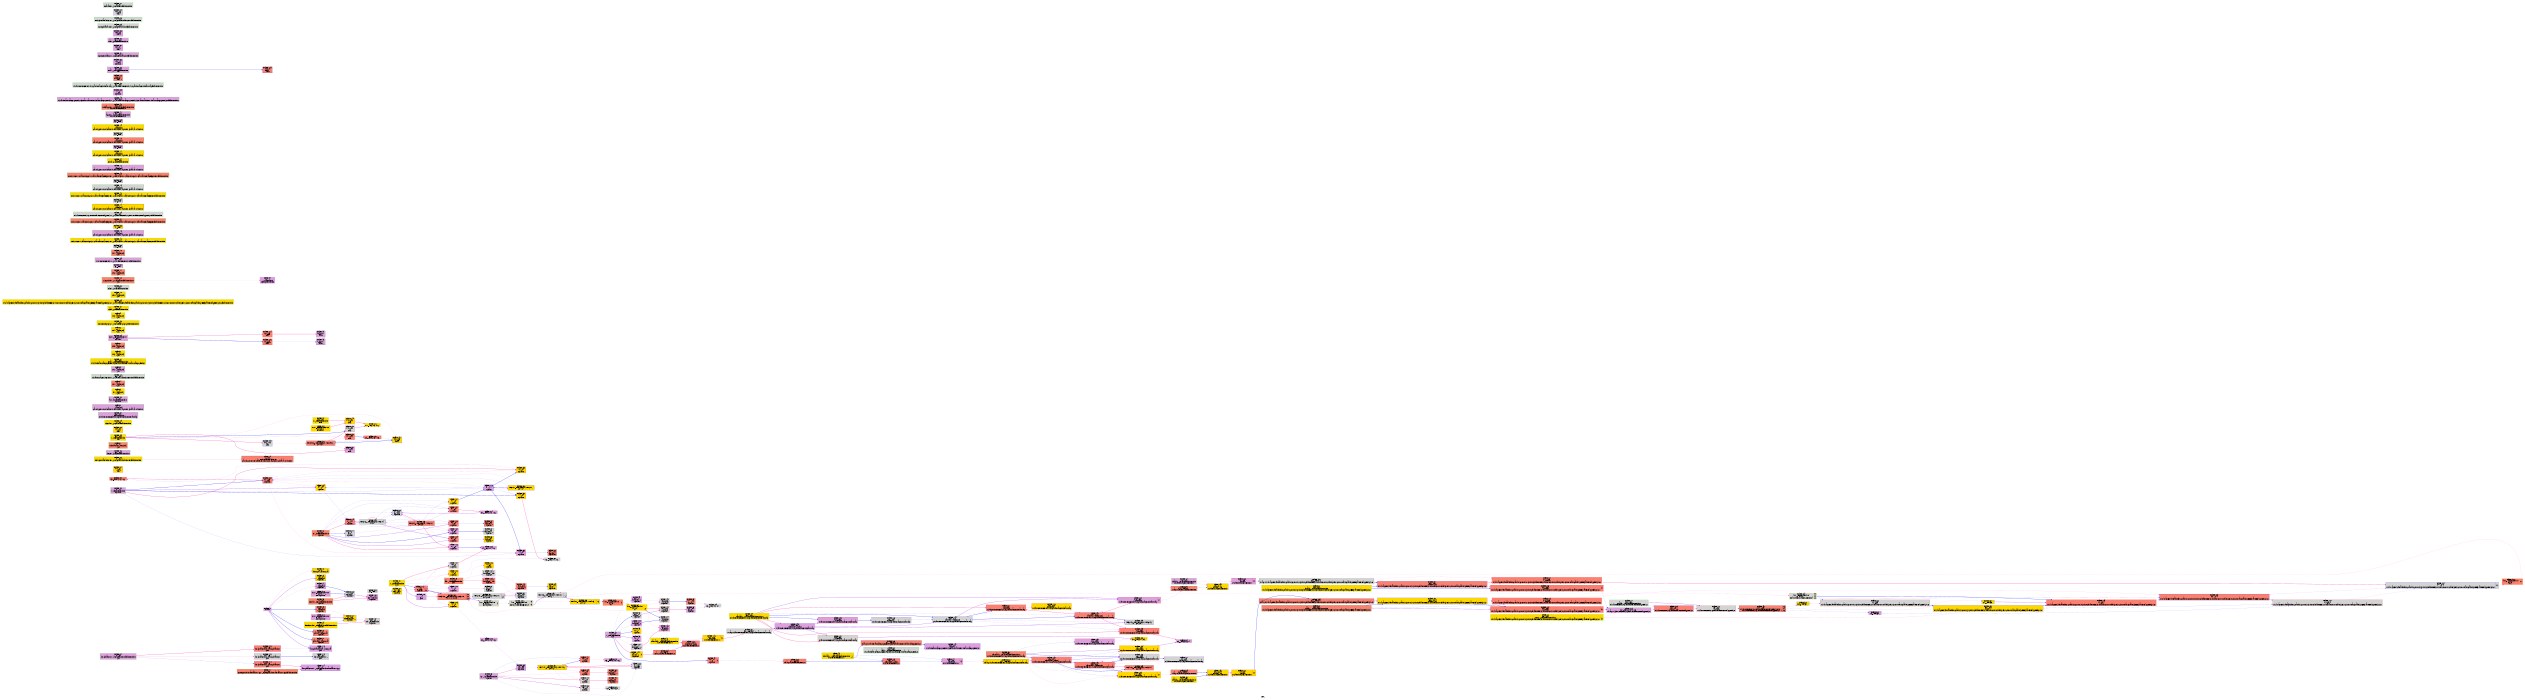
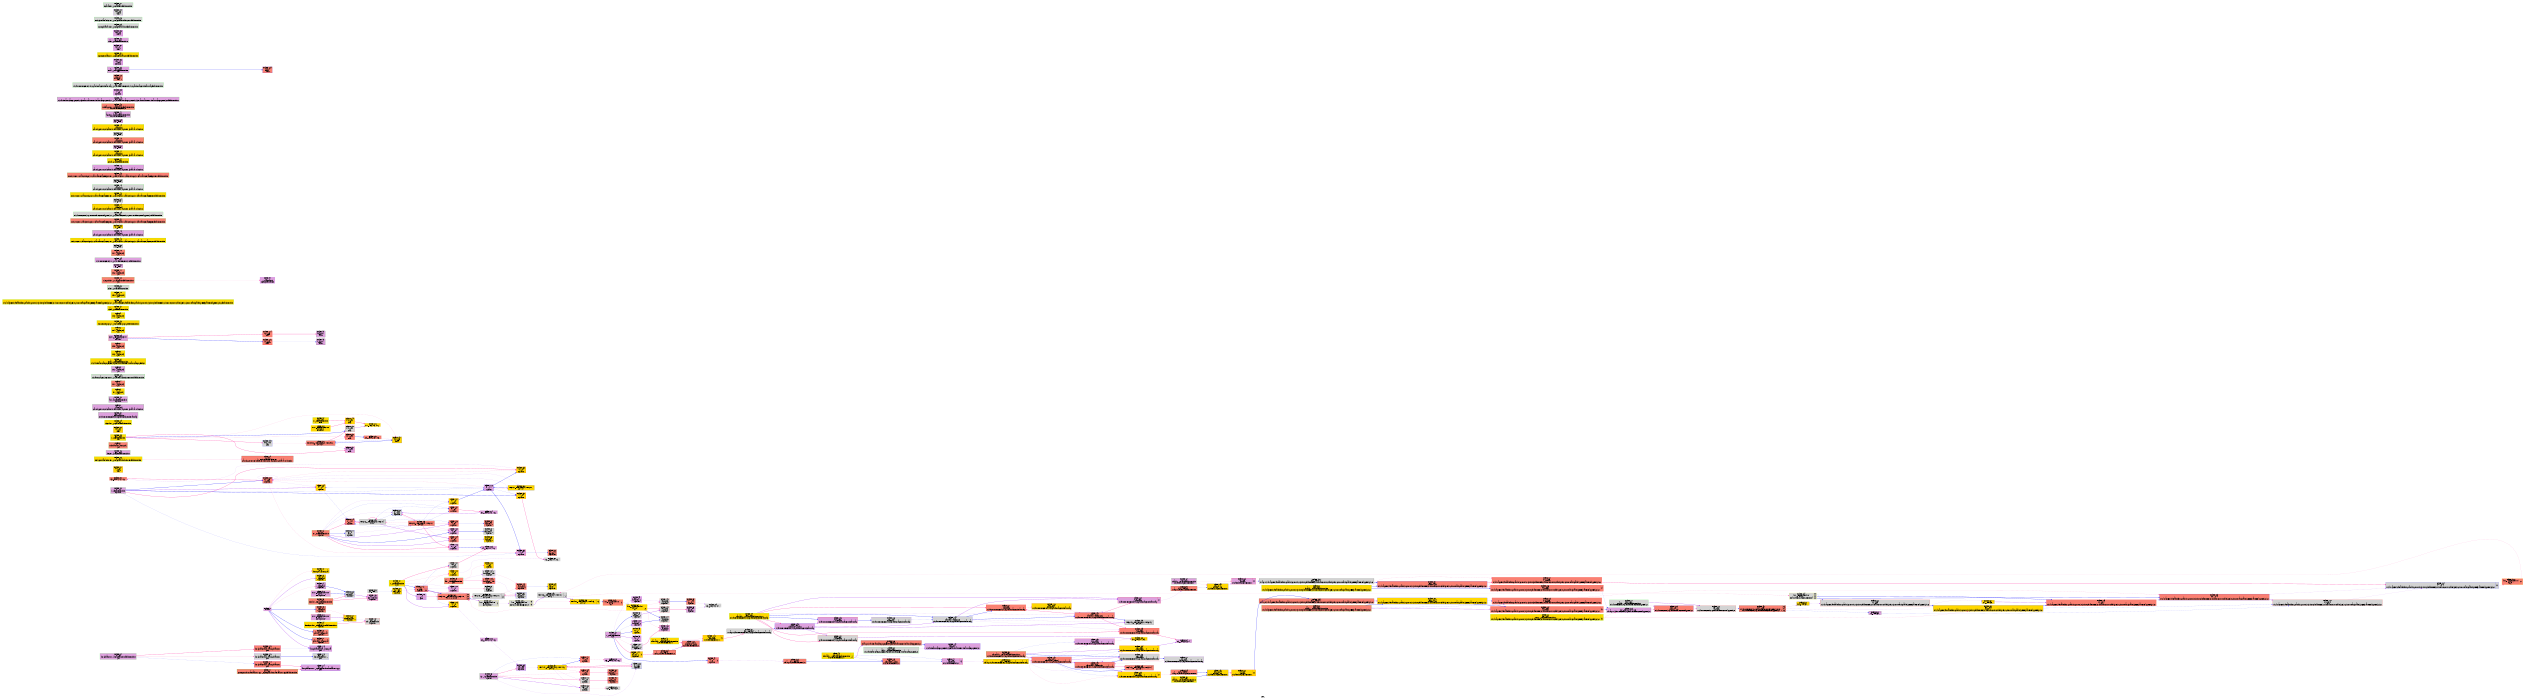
node "NodeID: 51": fillcolor plum -> gold
edge "NodeID: 324" -> "NodeID: 203": style dashed -> bold
